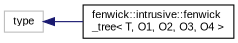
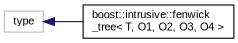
node "fenwick::intrusive::fenwick _tree< T, O1, O2, O3, O4 >": label "fenwick::intrusive::fenwick _tree< T, O1, O2, O3, O4 >" -> "boost::intrusive::fenwick _tree< T, O1, O2, O3, O4 >"
